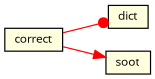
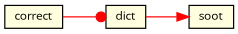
edge "correct" -> "soot": now "dict" -> "soot"
